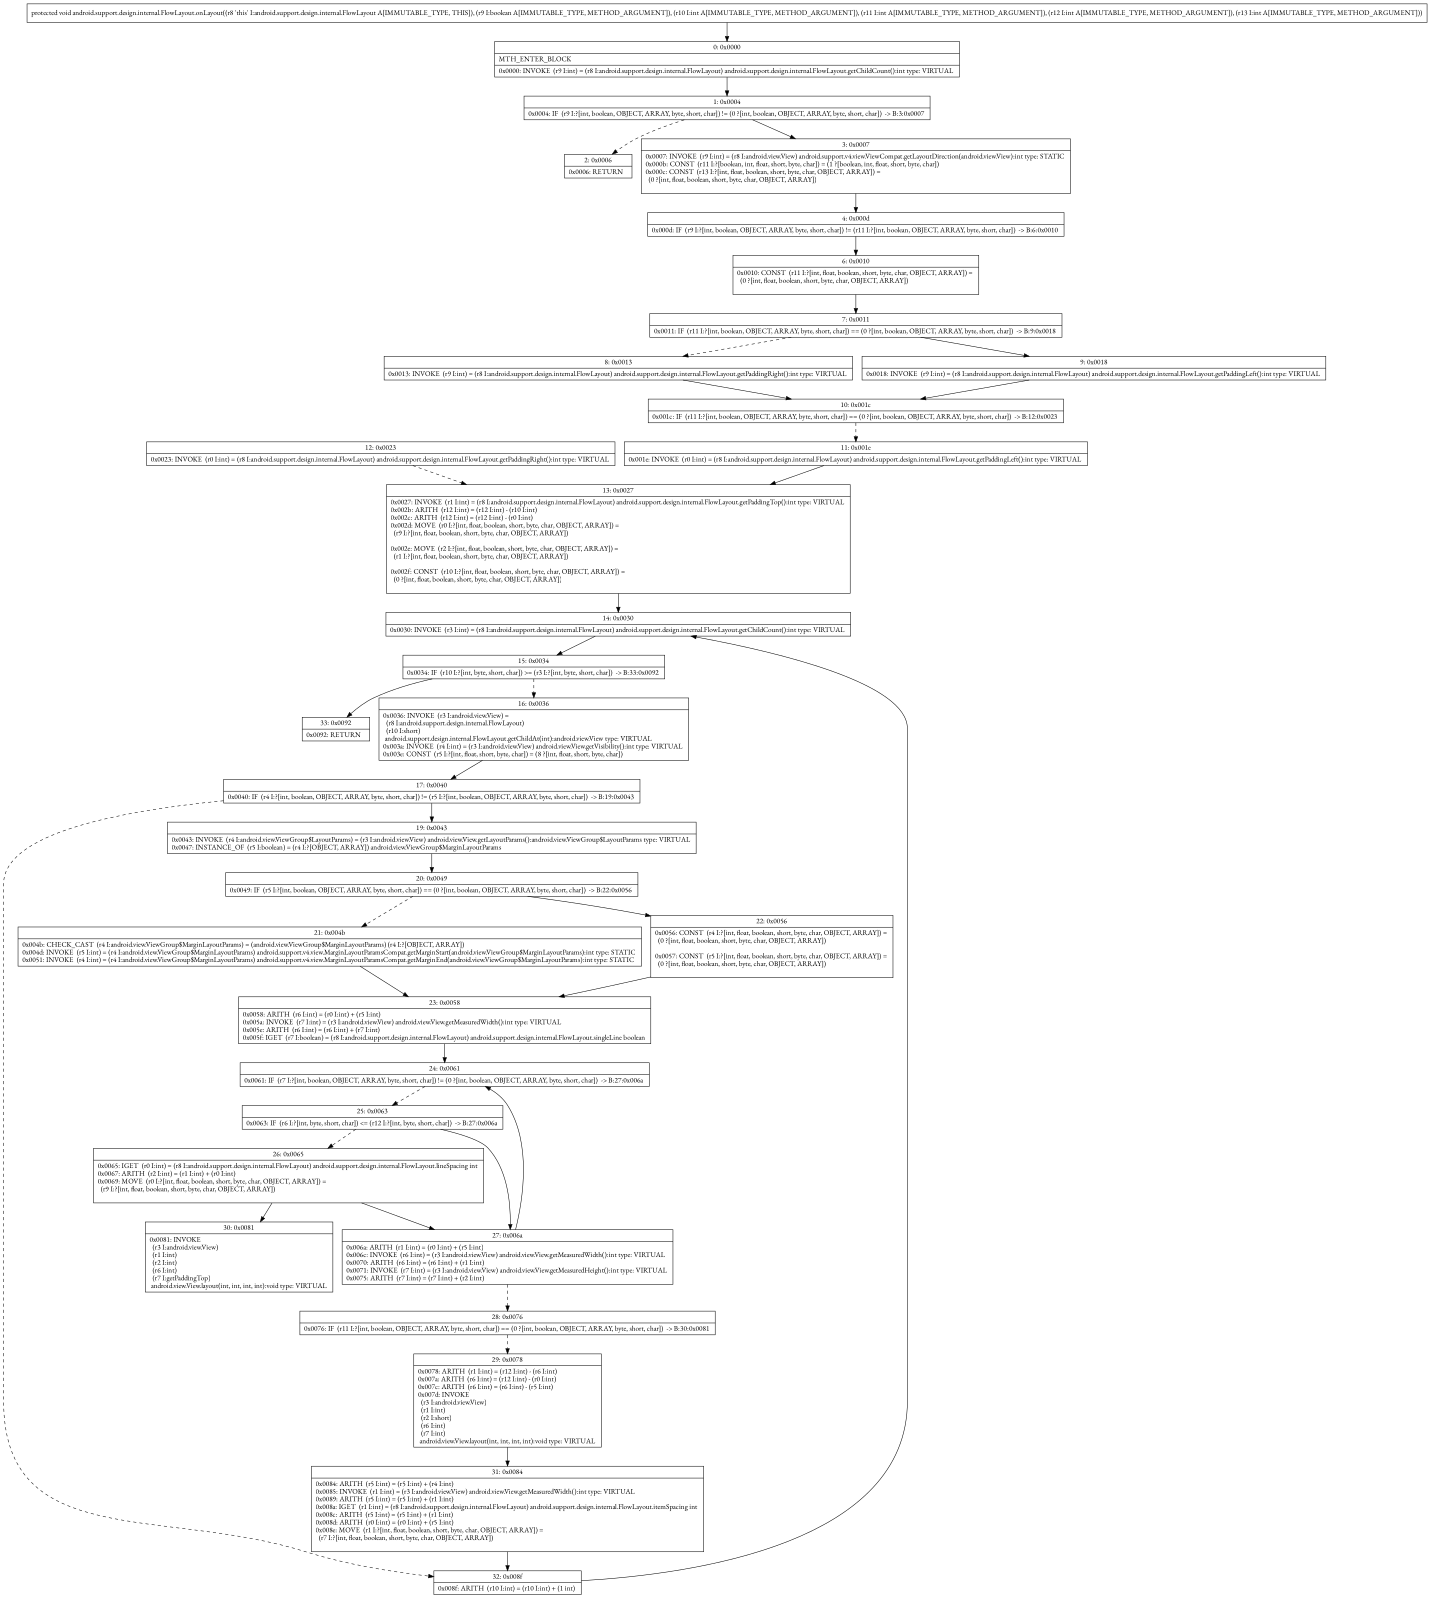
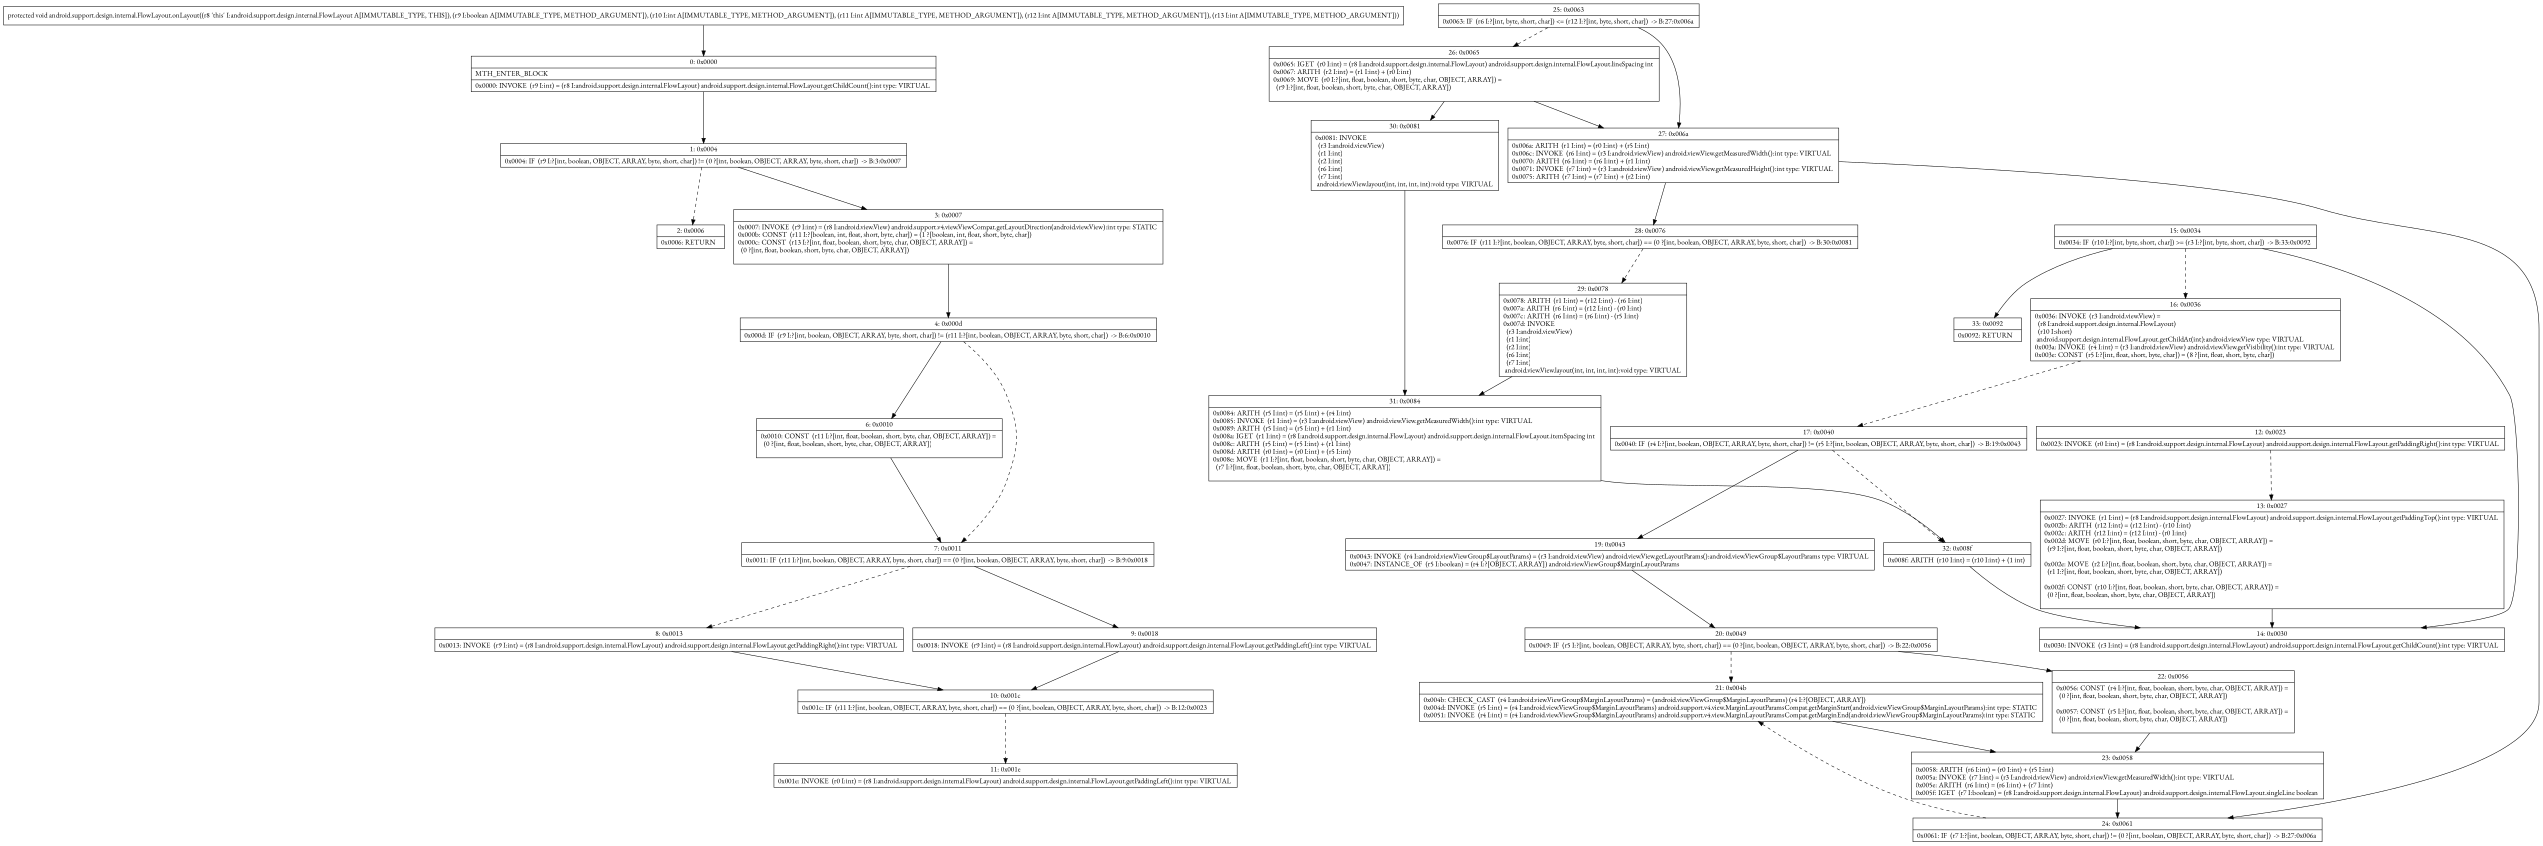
edge "30: 0x0081" -> "31: 0x0084": added
edge "4: 0x000d" -> "7: 0x0011": added
edge "11: 0x001e" -> "13: 0x0027": removed
edge "14: 0x0030" -> "15: 0x0034": reversed
edge "16: 0x0036" -> "17: 0x0040": style solid -> dashed
edge "24: 0x0061" -> "25: 0x0063": now "24: 0x0061" -> "21: 0x004b"
node "30: 0x0081": text "(r7 I:getPaddingTop)" -> "(r7 I:int)"
edge "27: 0x006a" -> "28: 0x0076": style dashed -> solid
node "29: 0x0078": text "(r2 I:short)" -> "(r2 I:int)"
